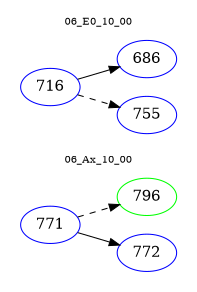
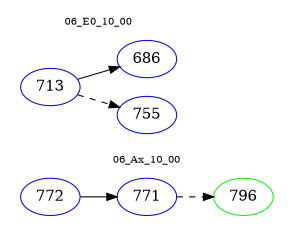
node "716": label "716" -> "713"
edge "771" -> "772": reversed
